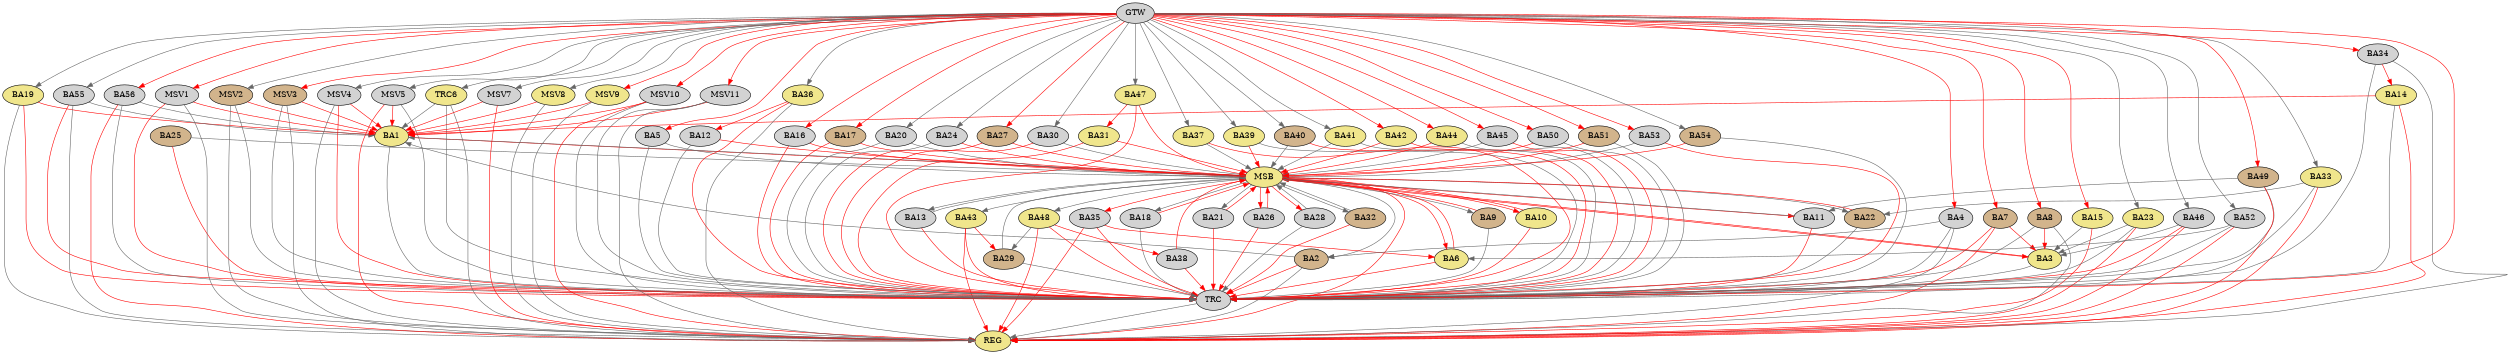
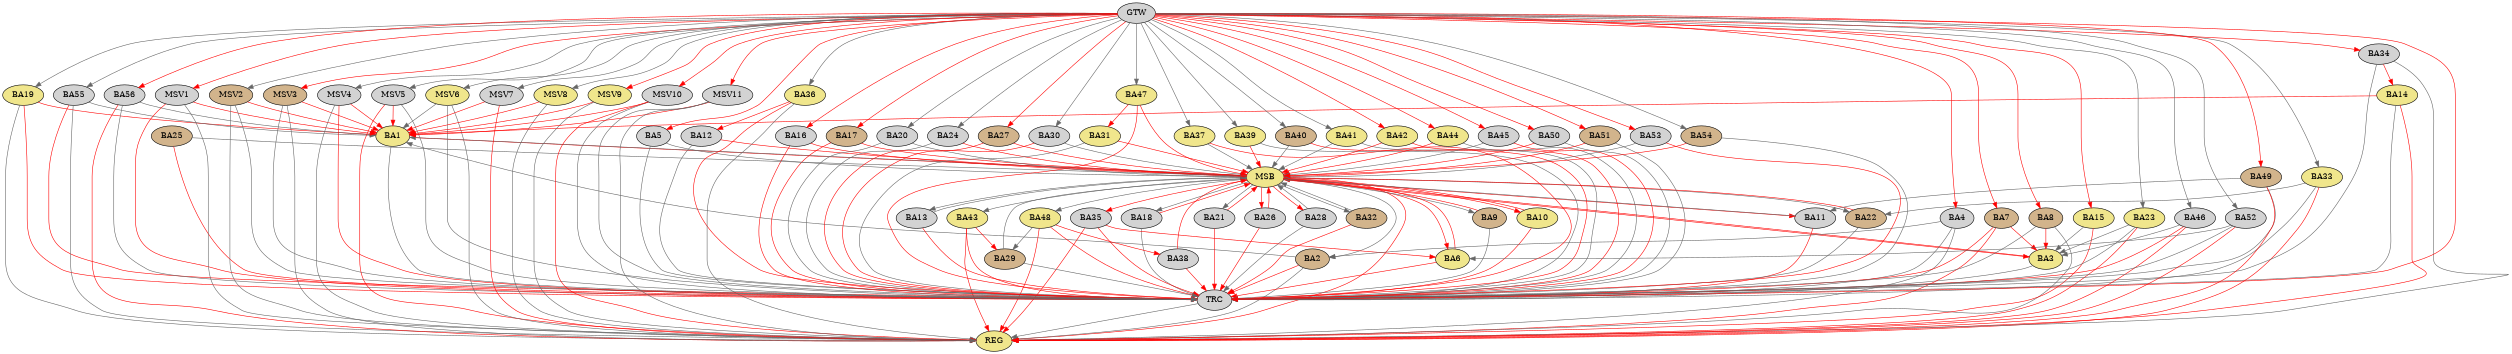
node "TRC6": label "TRC6" -> "MSV6"
edge "BA31" -> "TRC": color red -> gray40
